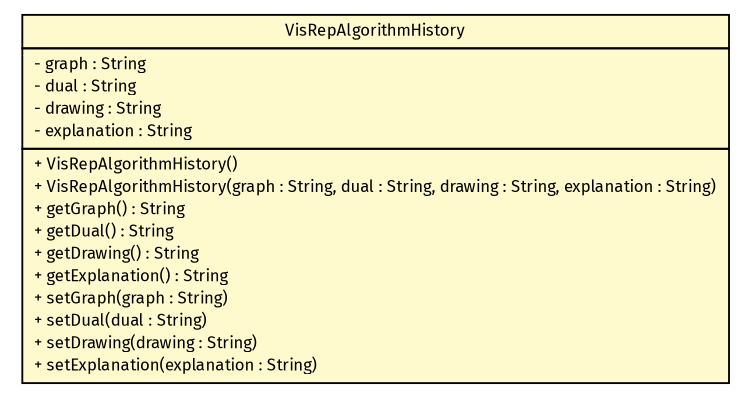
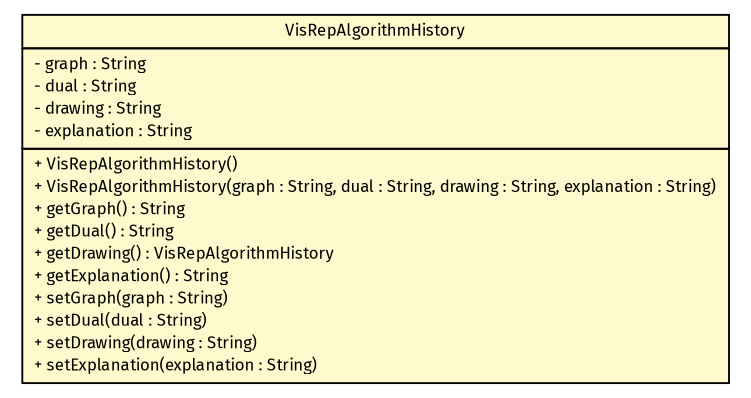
node "VisRepAlgorithmHistory": text "+ getDrawing() : String" -> "+ getDrawing() : VisRepAlgorithmHistory"
